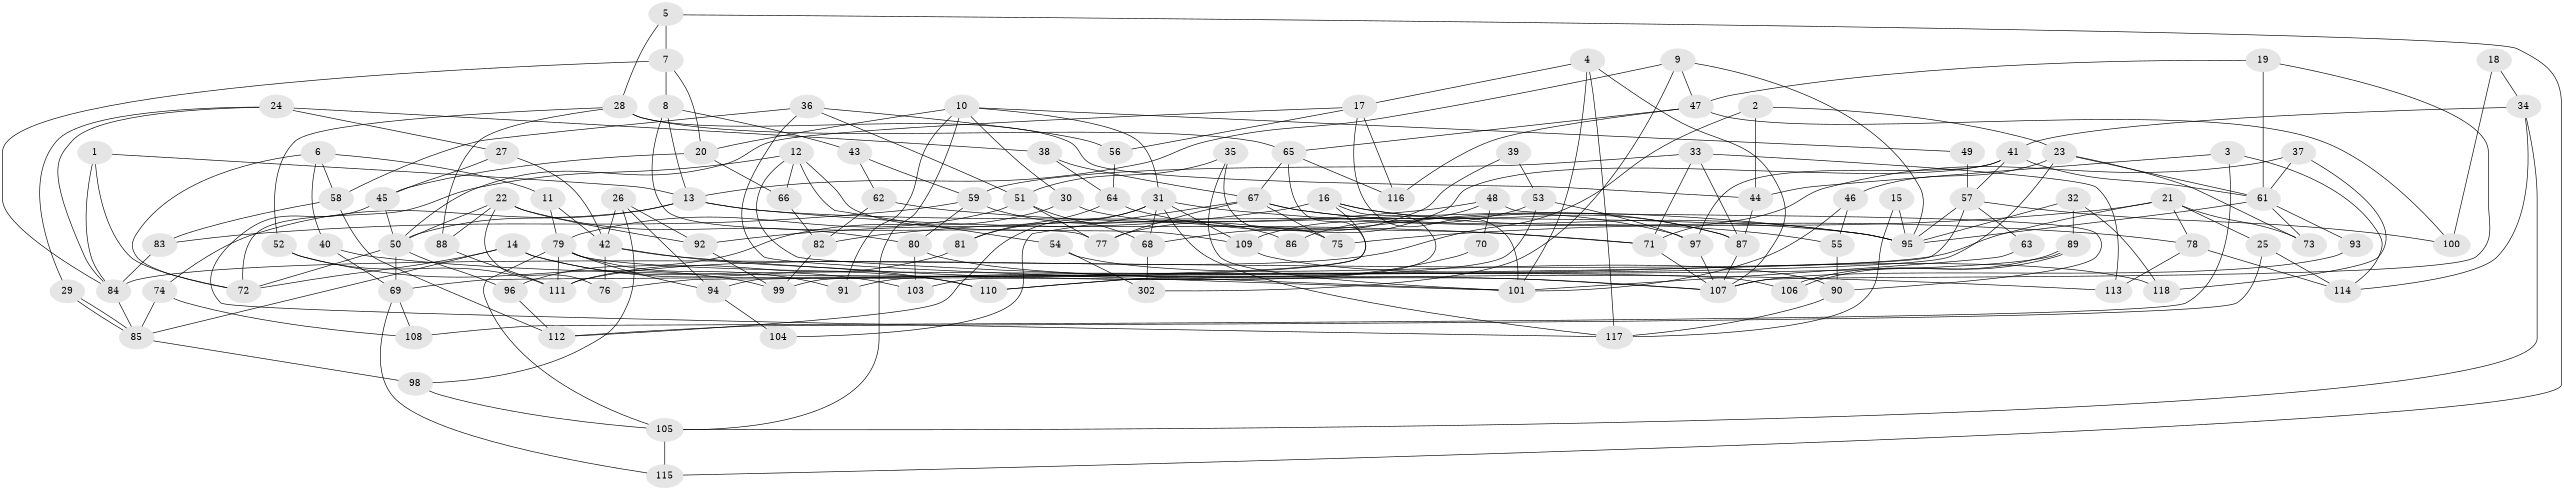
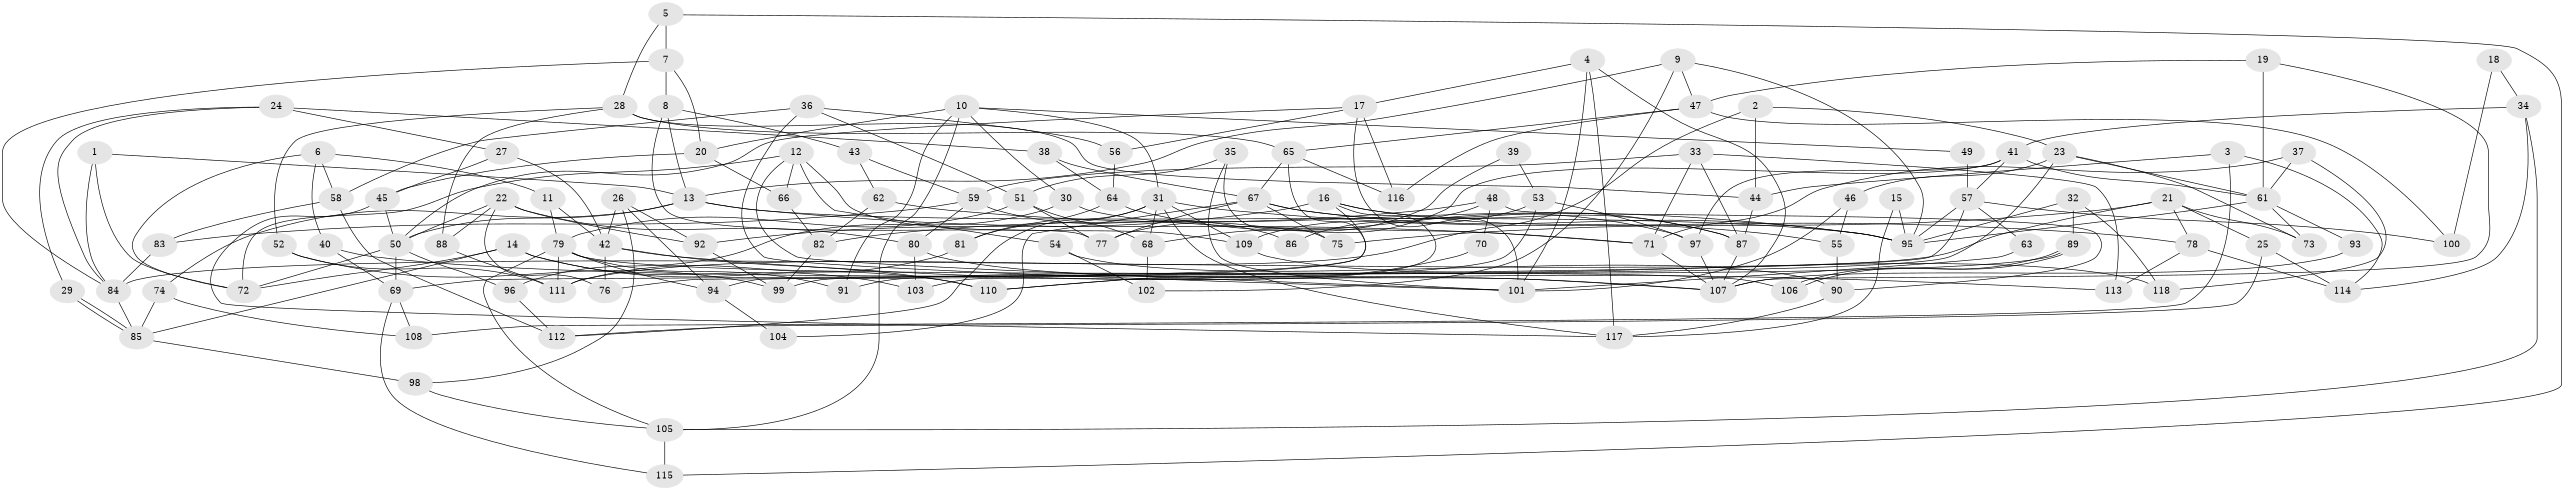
node "302": label "302" -> "102"
